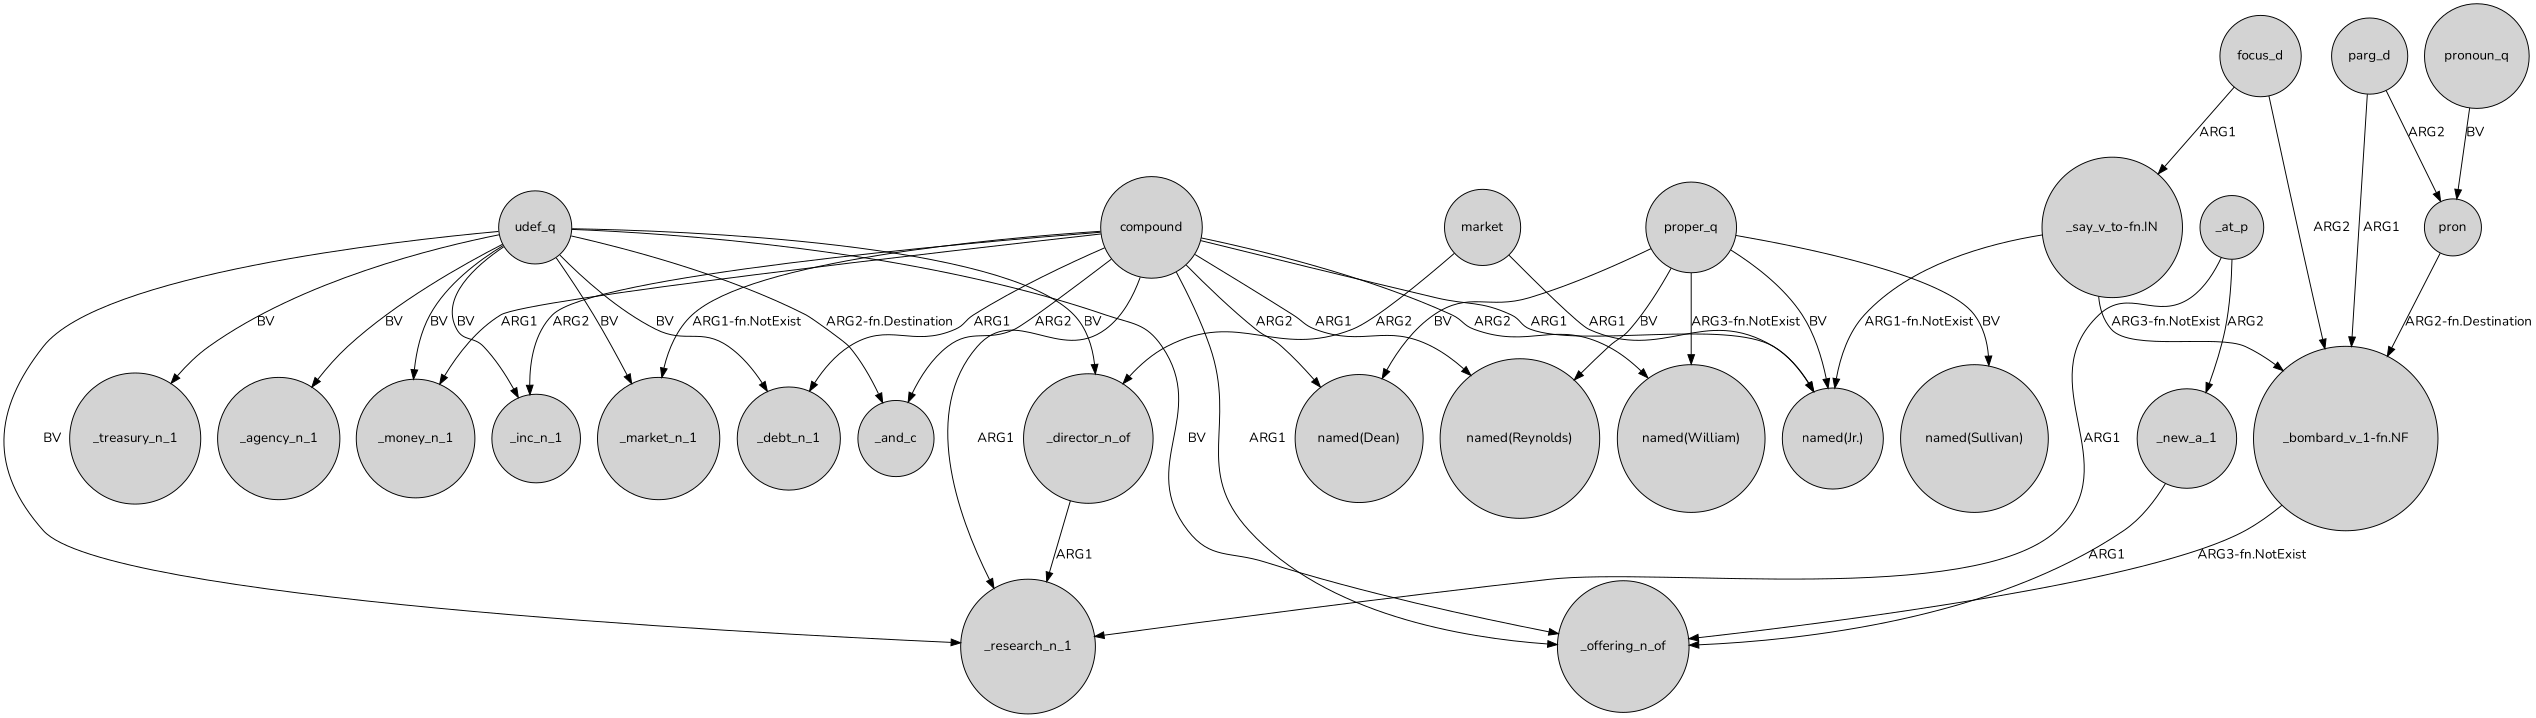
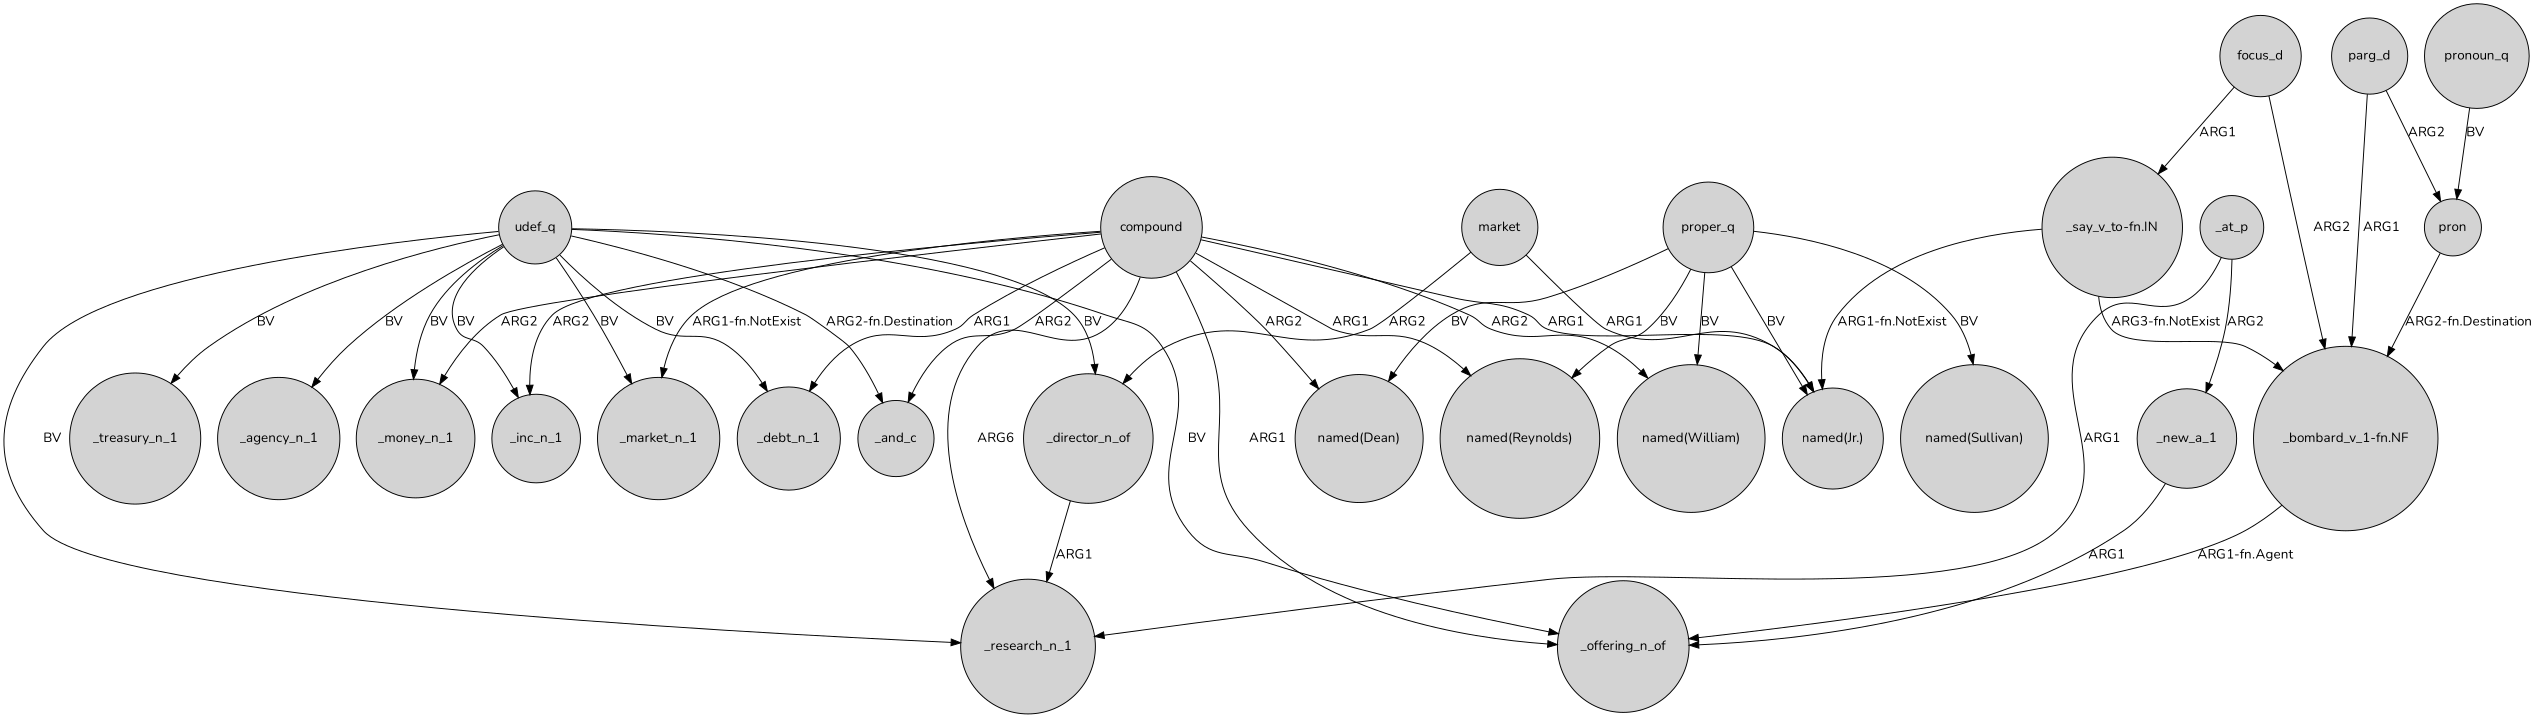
edge "compound" -> "_money_n_1": label "ARG1" -> "ARG2"
edge "proper_q" -> "named(William)": label "ARG3-fn.NotExist" -> "BV"
edge "compound" -> "_research_n_1": label "ARG1" -> "ARG6"
edge "_bombard_v_1-fn.NF" -> "_offering_n_of": label "ARG3-fn.NotExist" -> "ARG1-fn.Agent"
